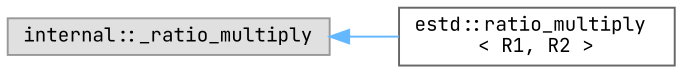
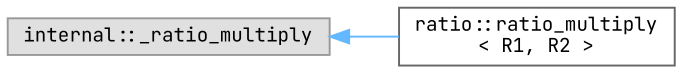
node "estd::ratio_multiply < R1, R2 >": label "estd::ratio_multiply < R1, R2 >" -> "ratio::ratio_multiply < R1, R2 >"
